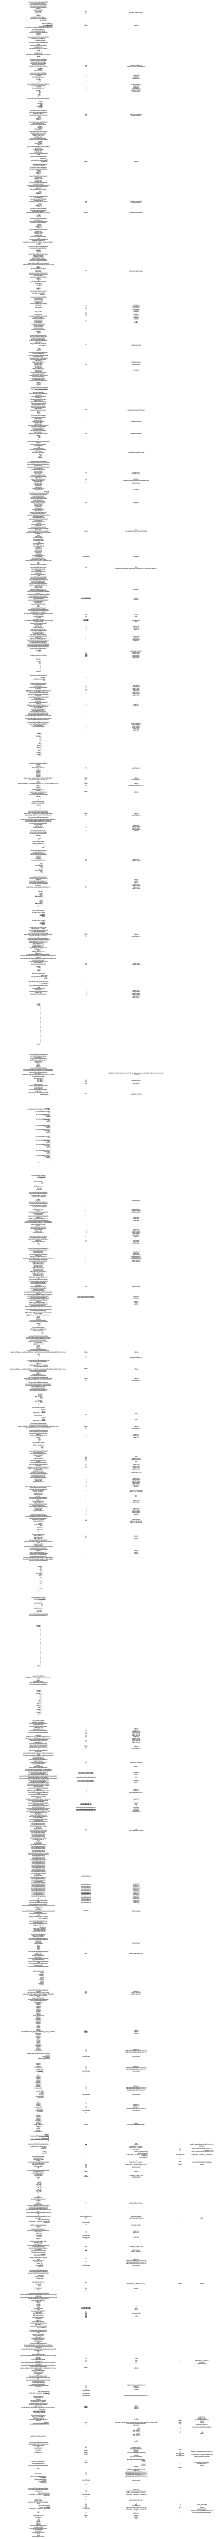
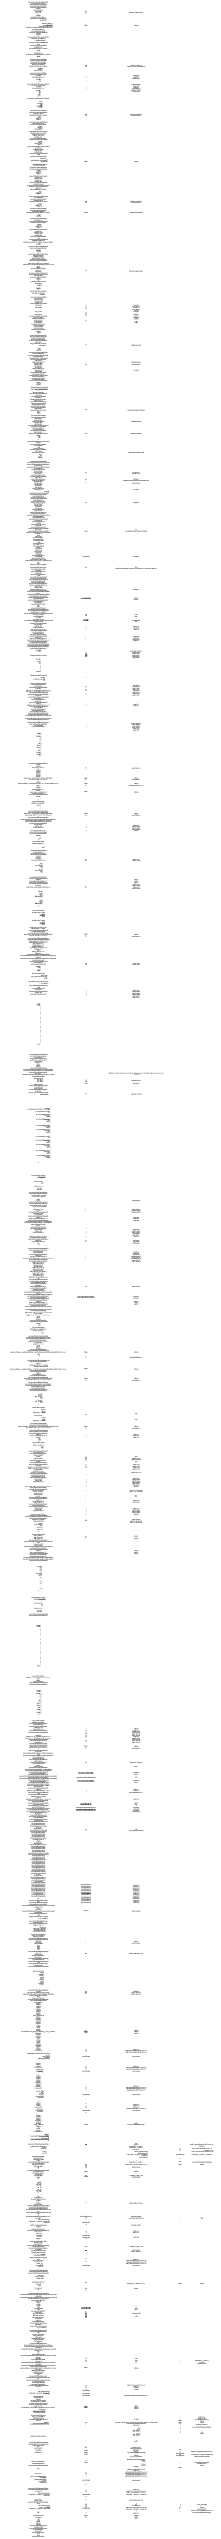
edge "Entry Newtonsoft.Json.Tests.Serialization.Array3D.Array3D()" -> "newStrings.Add(s)": now "List<string> newStrings = new List<string>(existingStrings)" -> "newStrings.Add(s)"
node "return GetTokenValue<ushort>(value);": removed
node "Assert.AreEqual(1, d.Int)": added
